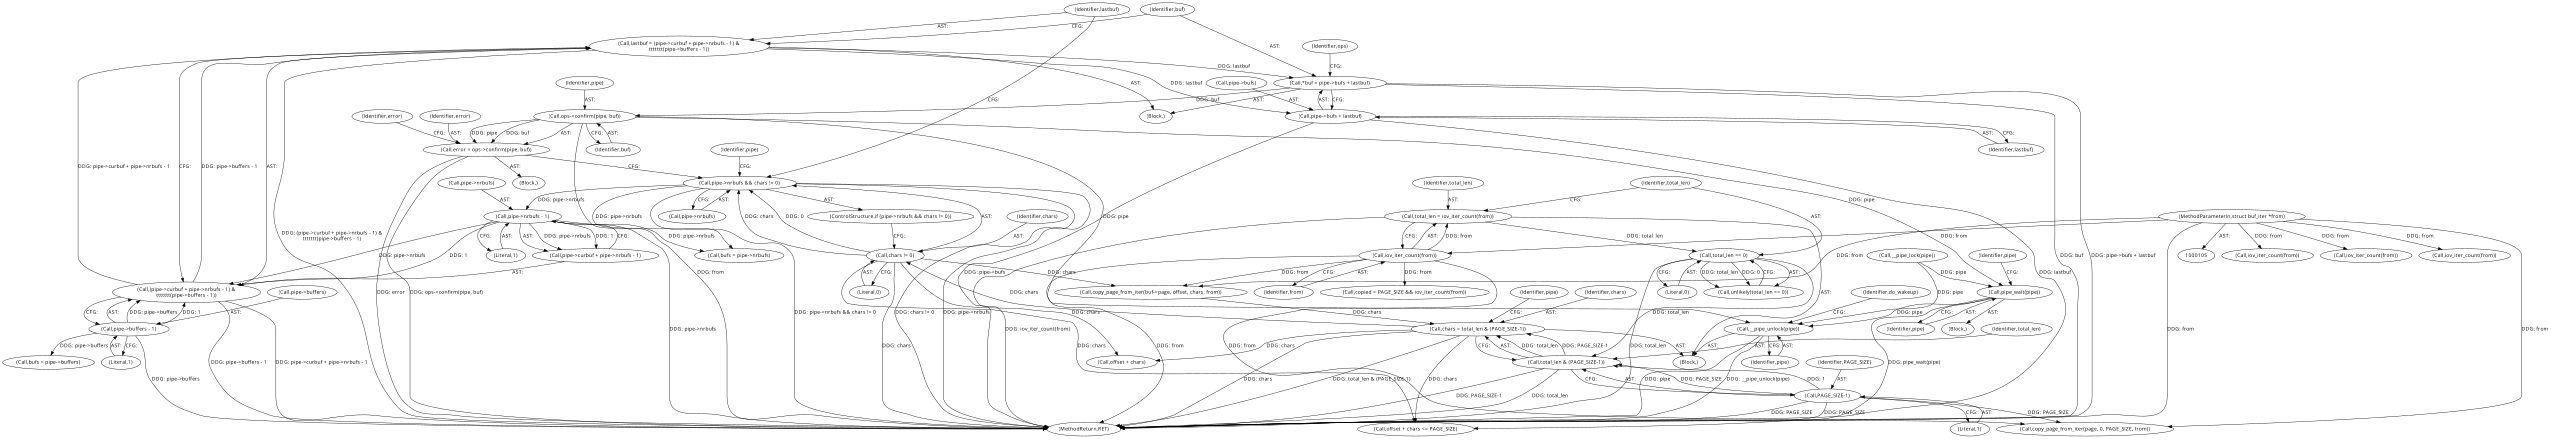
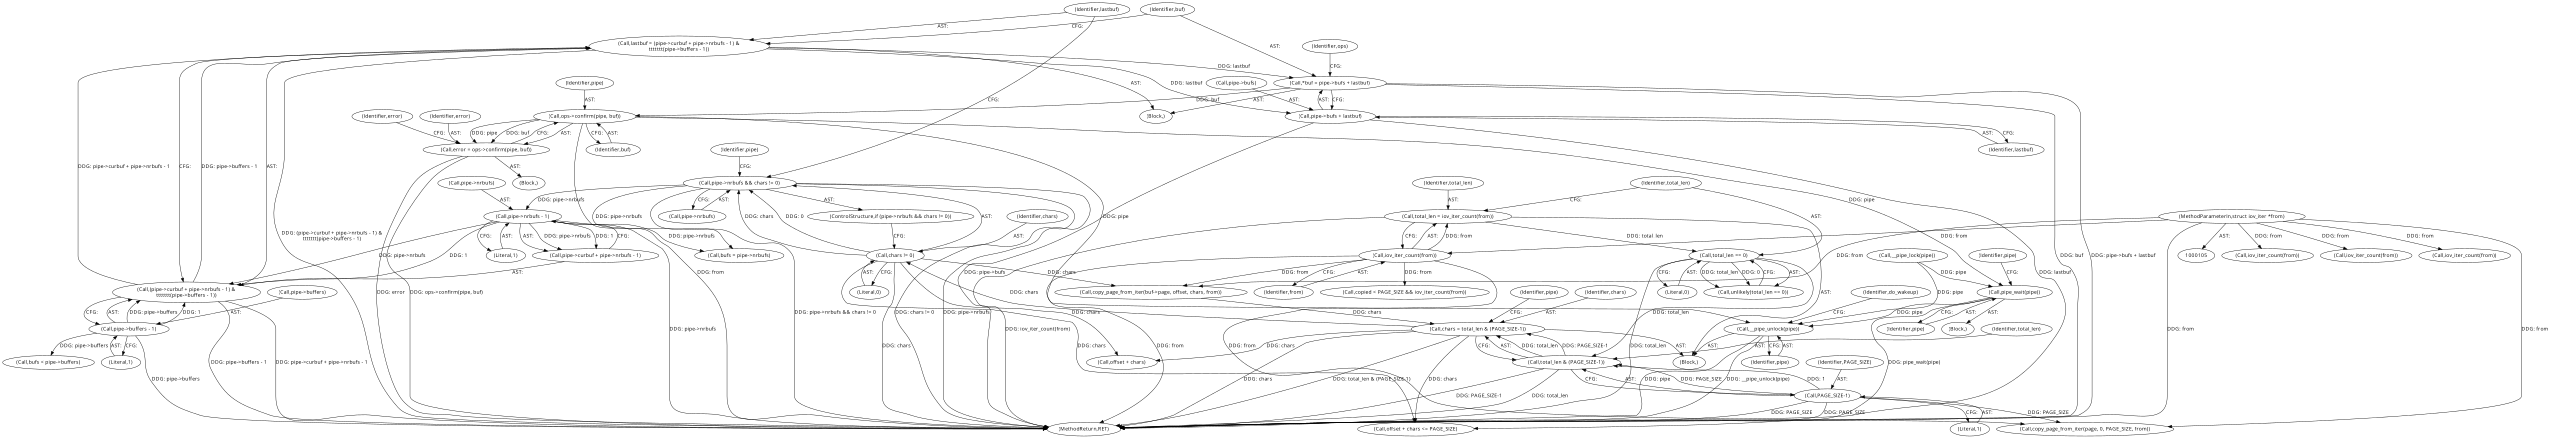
edge "(Call,error = ops->confirm(pipe, buf))" -> "(Call,pipe->nrbufs && chars != 0)": now "(Call,error = ops->confirm(pipe, buf))" -> "(Call,ops->confirm(pipe, buf))"
node "(MethodParameterIn,struct buf_iter *from)": label "(MethodParameterIn,struct buf_iter *from)" -> "(MethodParameterIn,struct iov_iter *from)"
